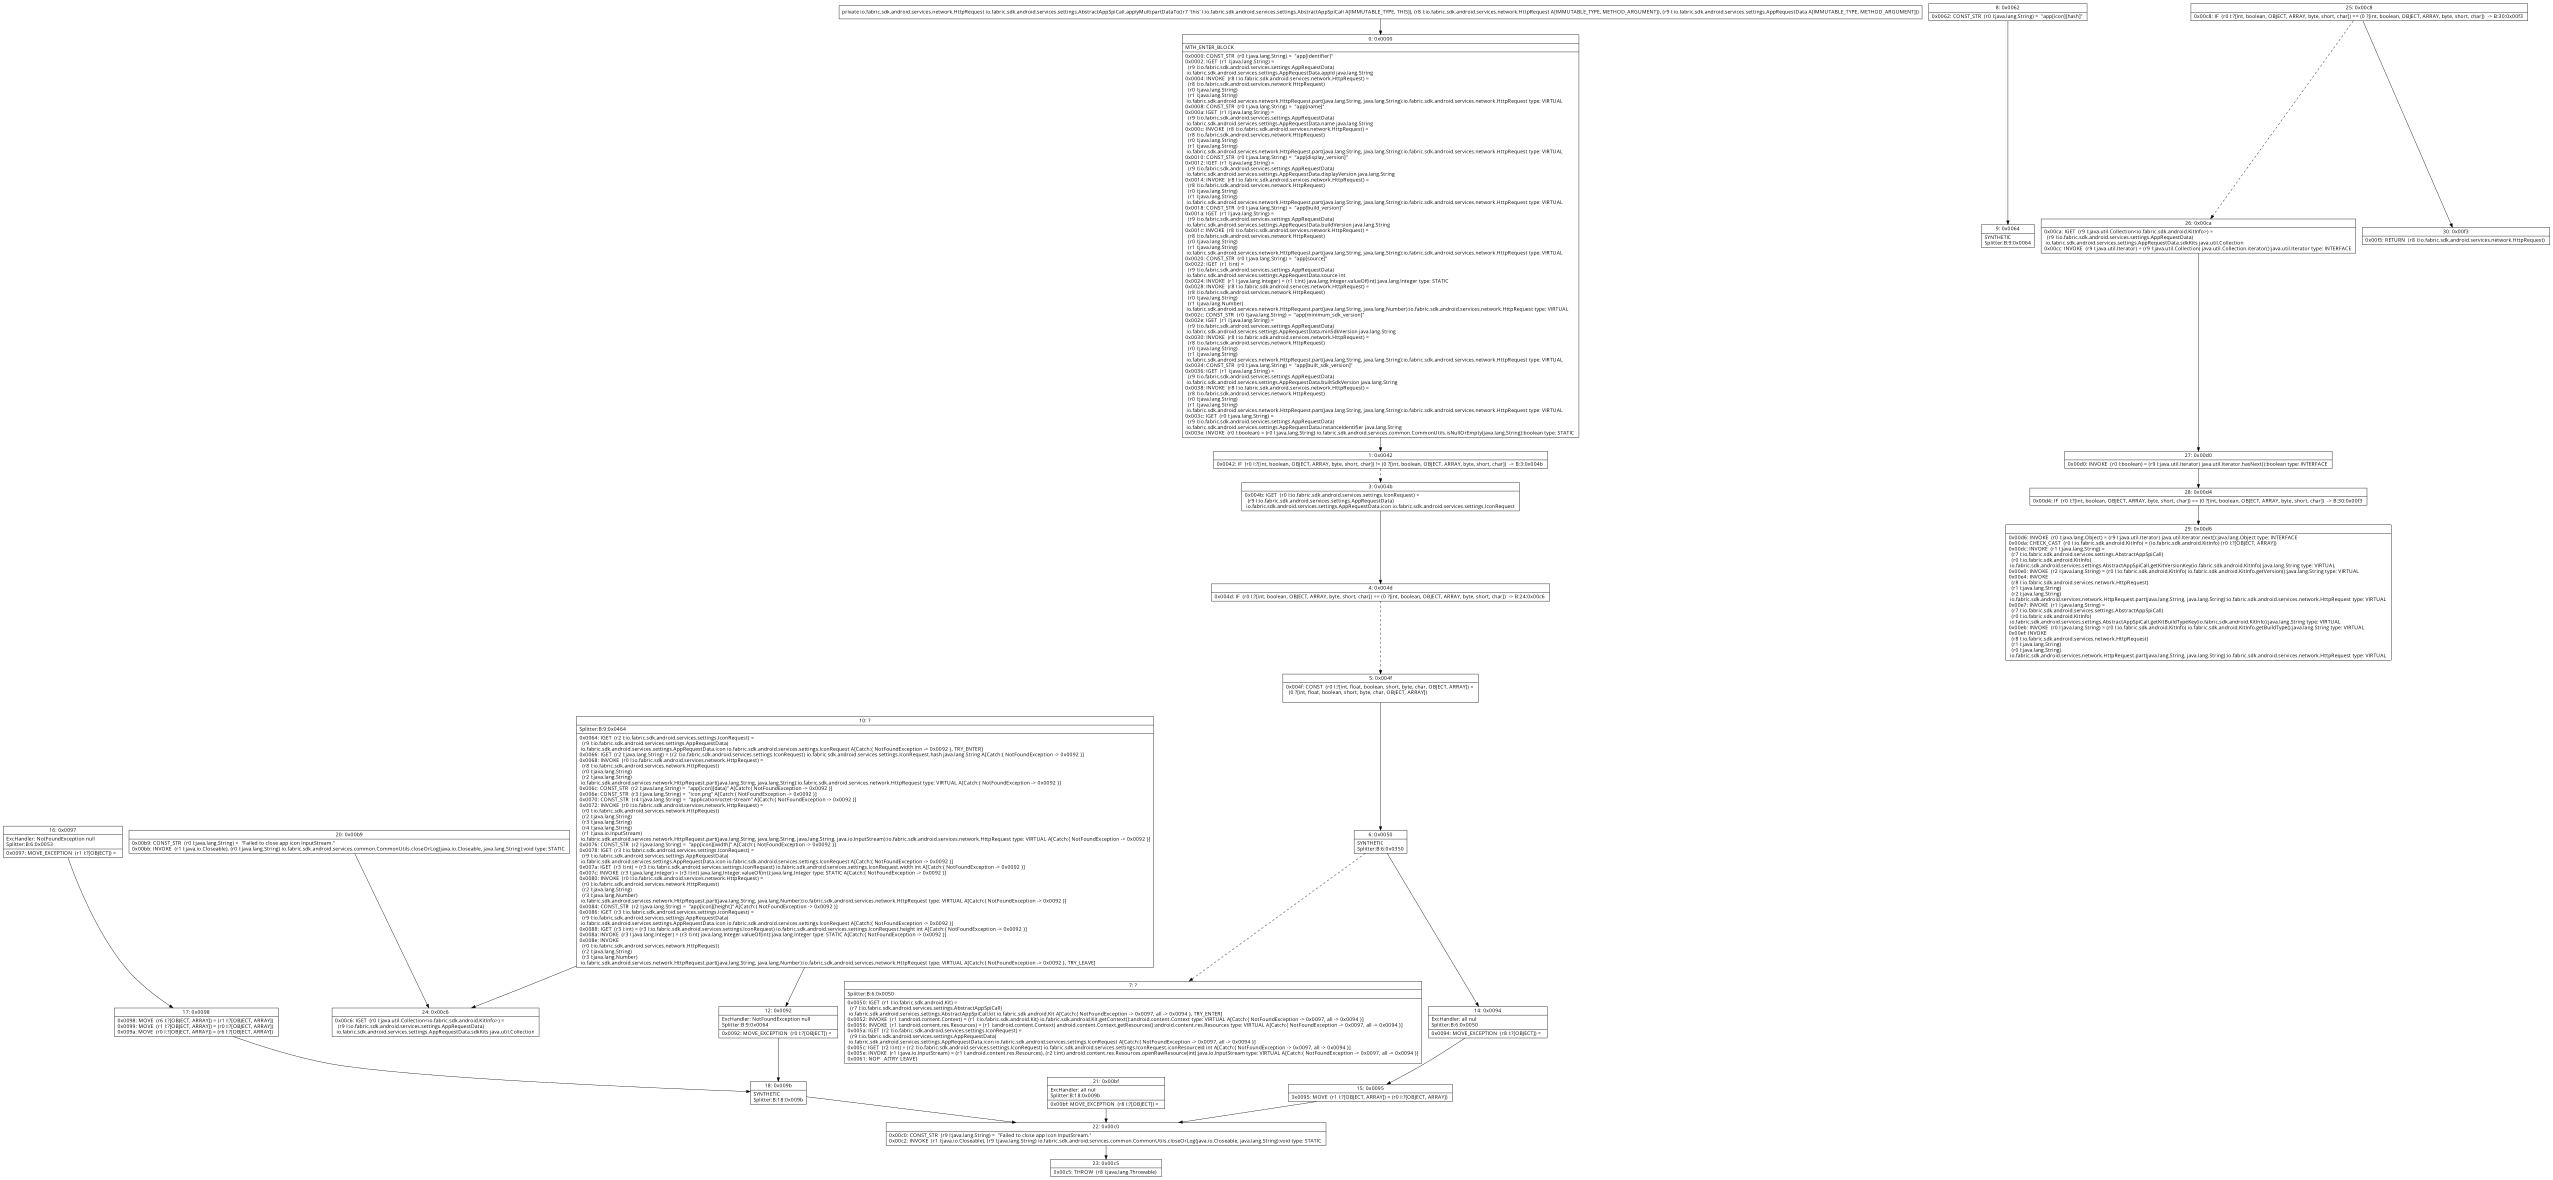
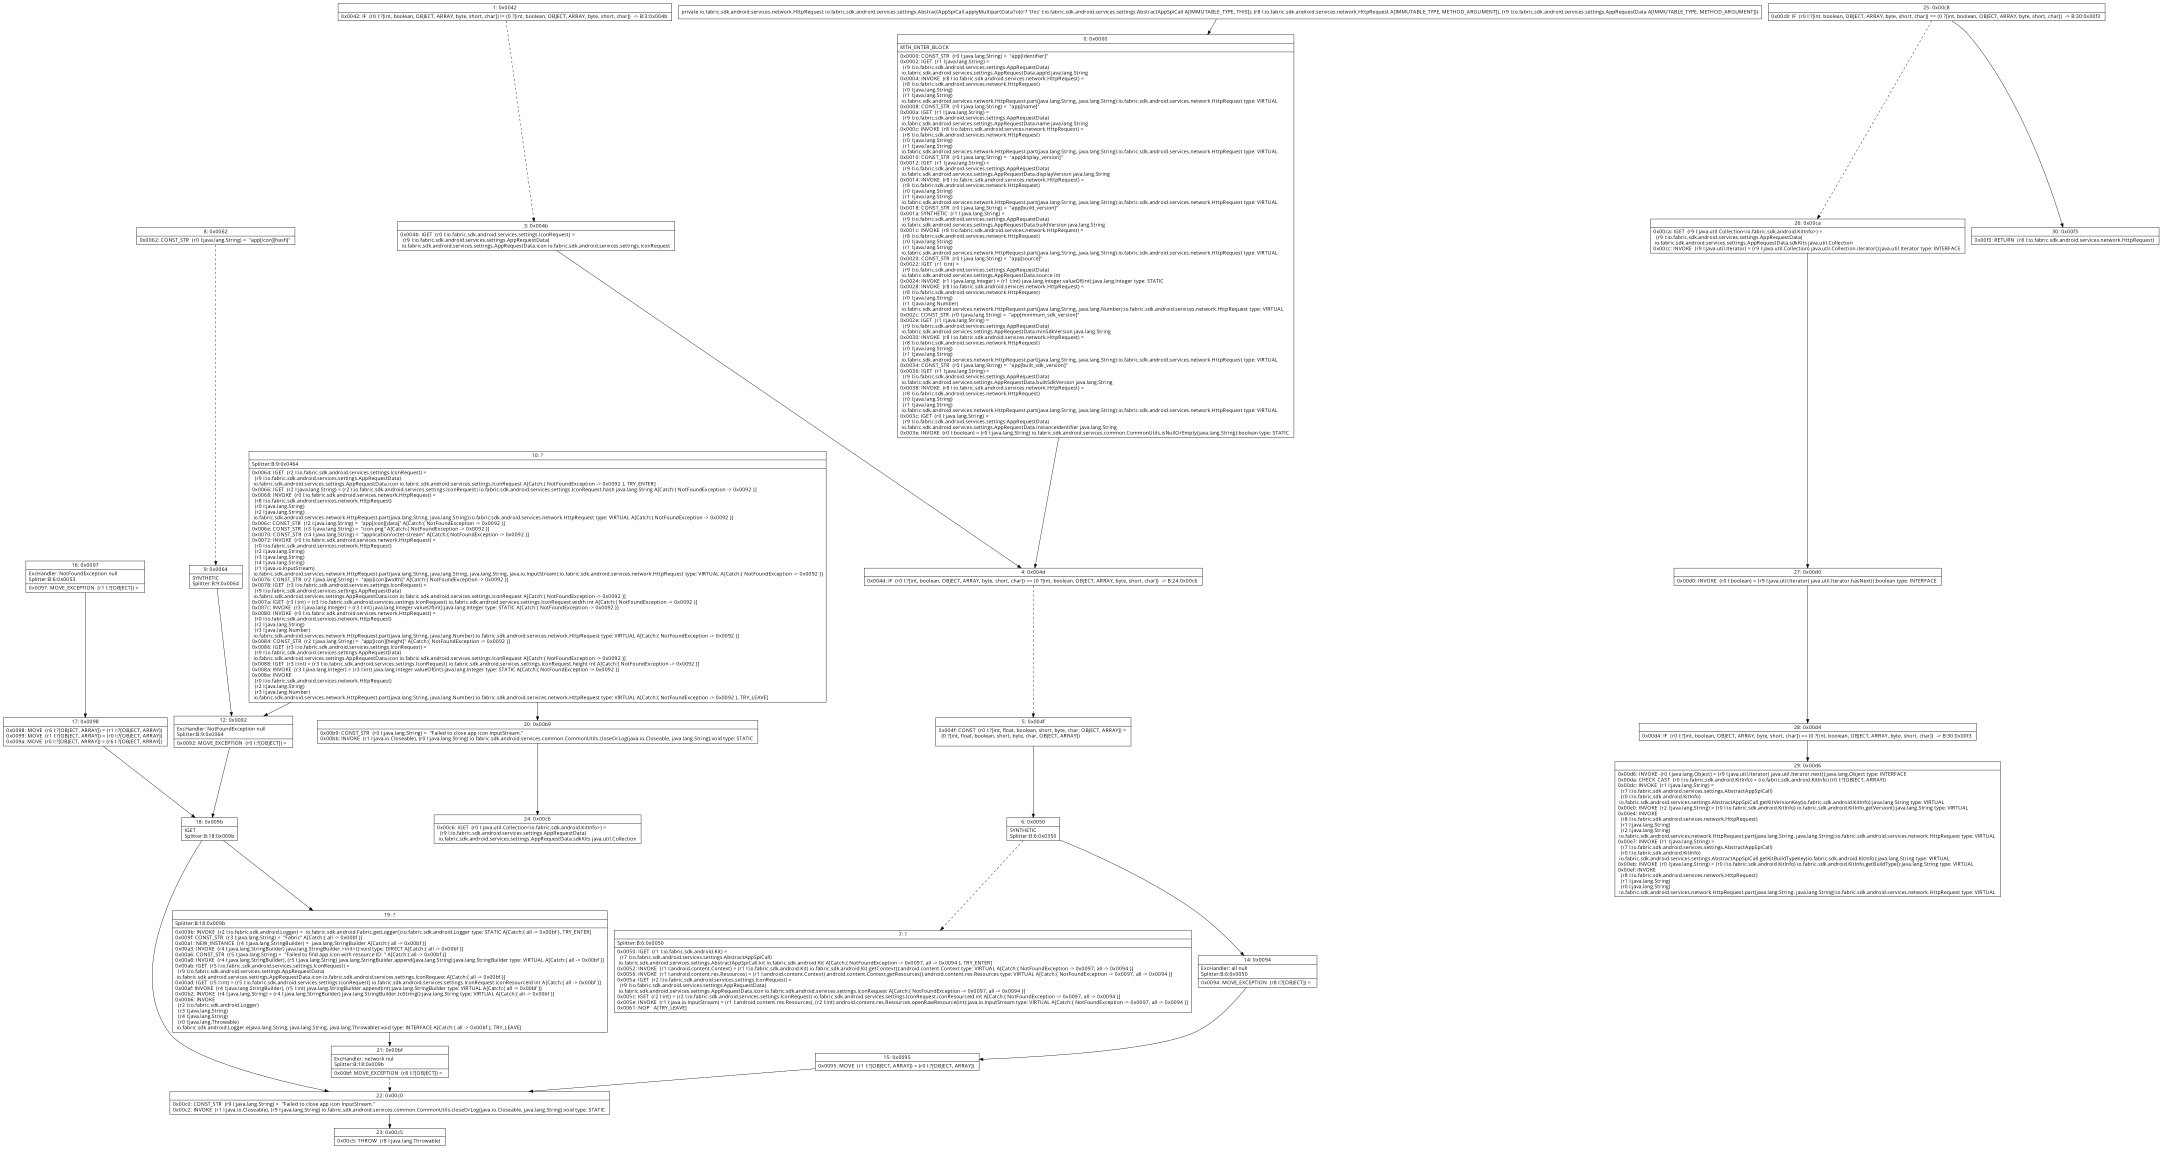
edge "8: 0x0062" -> "9: 0x0064": style solid -> dashed
node "0: 0x0000": text "0x001a: IGET  (r1 I:java.lang.String) =" -> "0x001a: SYNTHETIC  (r1 I:java.lang.String) ="
edge "0: 0x0000" -> "1: 0x0042": now "0: 0x0000" -> "4: 0x004d"
edge "9: 0x0064" -> "12: 0x0092": added
node "19: ?": added
edge "10: ?" -> "24: 0x00c6": now "10: ?" -> "20: 0x00b9"
node "21: 0x00bf": text "ExcHandler: all null" -> "ExcHandler: network null"
node "18: 0x009b": text "SYNTHETIC" -> "IGET"
edge "21: 0x00bf" -> "22: 0x00c0": style solid -> dashed
